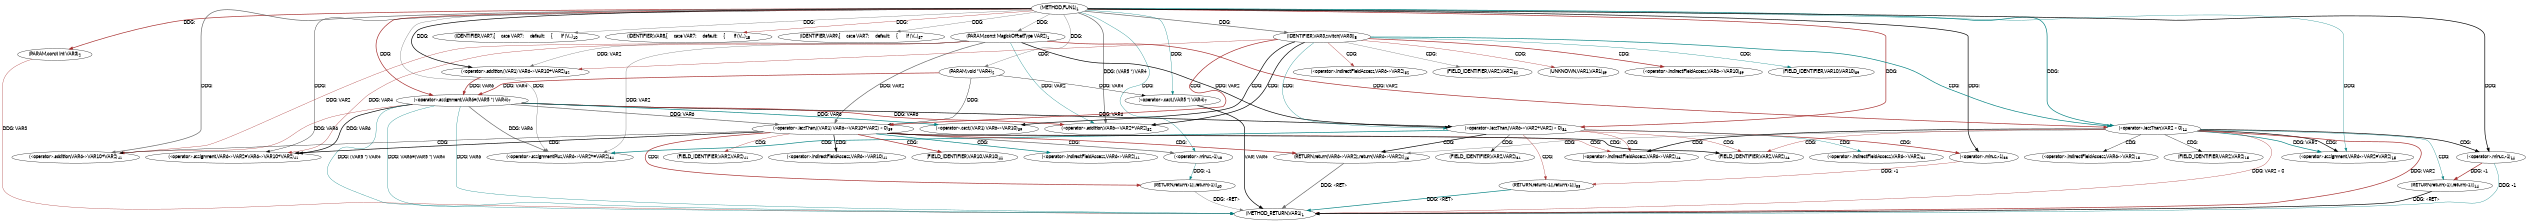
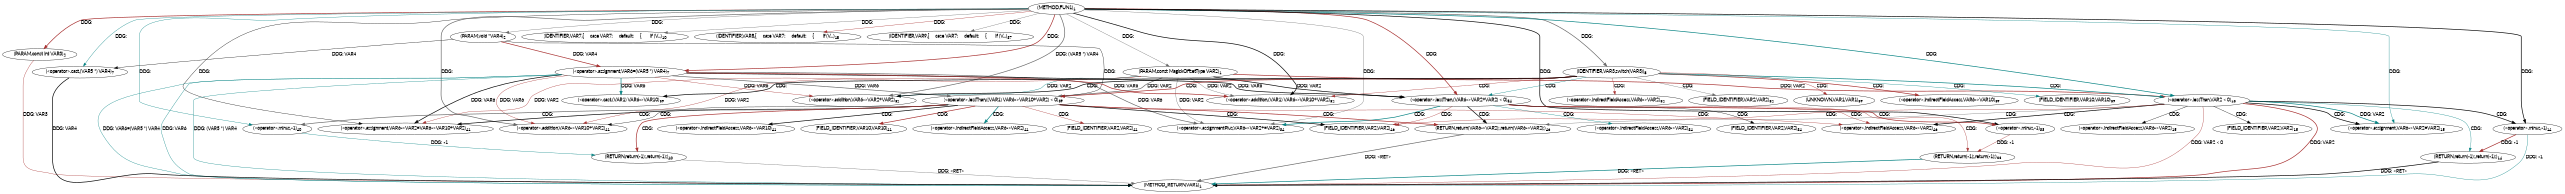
edge "(<operator>.addition,(VAR1) VAR6->VAR10+VAR2)" -> "(<operator>.assignment,VAR6=(VAR5 *) VAR4)": reversed
edge "(PARAM,const MagickOffsetType VAR2)" -> "(<operator>.assignment,VAR6->VAR2=VAR6->VAR10+VAR2)": label "DDG: VAR4" -> "DDG: VAR2"
edge "(<operator>.assignment,VAR6=(VAR5 *) VAR4)" -> "(<operator>.addition,VAR6->VAR2+VAR2)": style bold -> solid
node "(<operator>.lessThan,VAR2 < 0)": text "14" -> "13"
edge "(<operator>.cast,(VAR5 *) VAR4)" -> "(METHOD_RETURN,VAR1)": label "VAR: VAR4" -> "DDG: VAR4"
